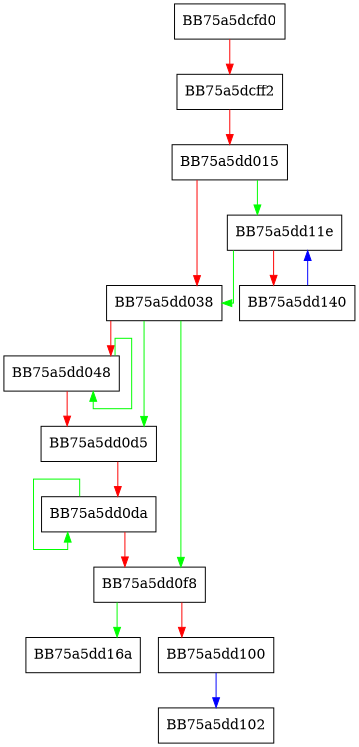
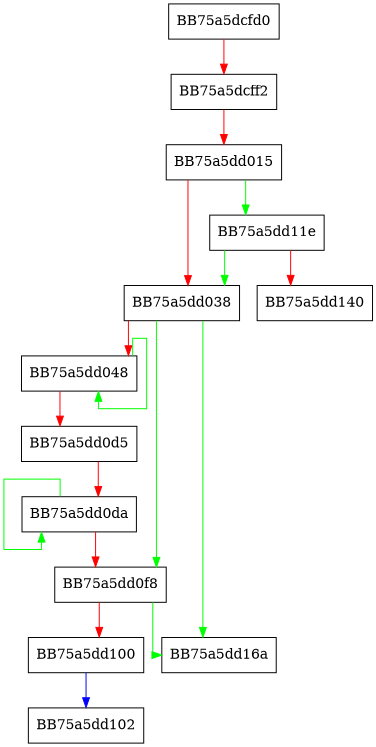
edge "BB75a5dd140" -> "BB75a5dd11e": removed
edge "BB75a5dd038" -> "BB75a5dd0d5": now "BB75a5dd038" -> "BB75a5dd16a"
